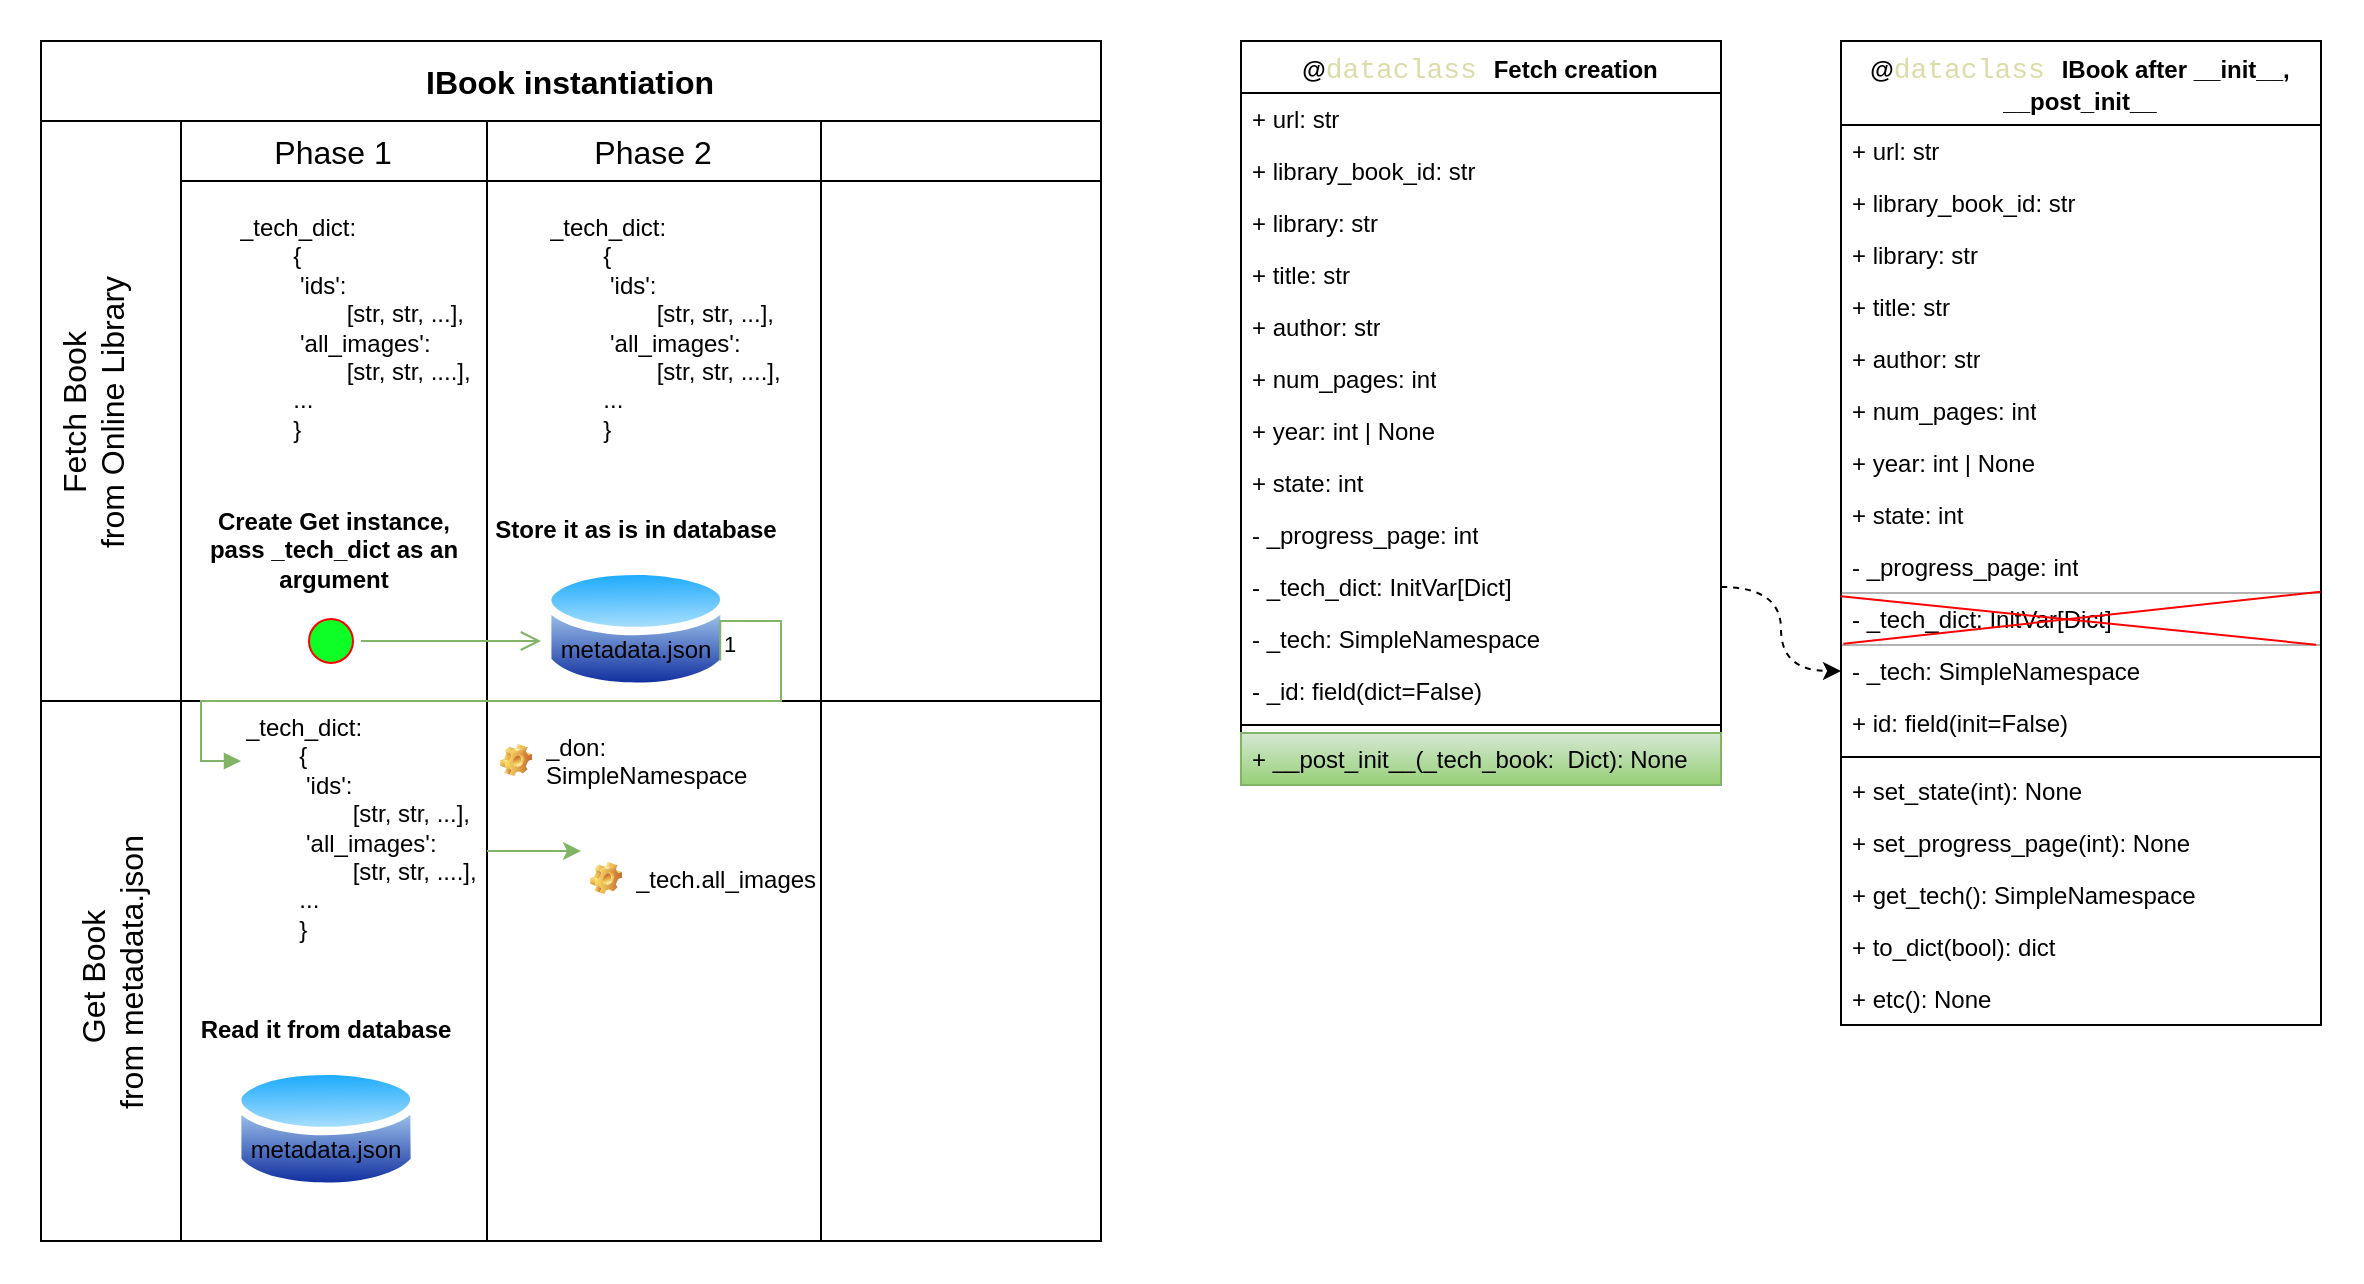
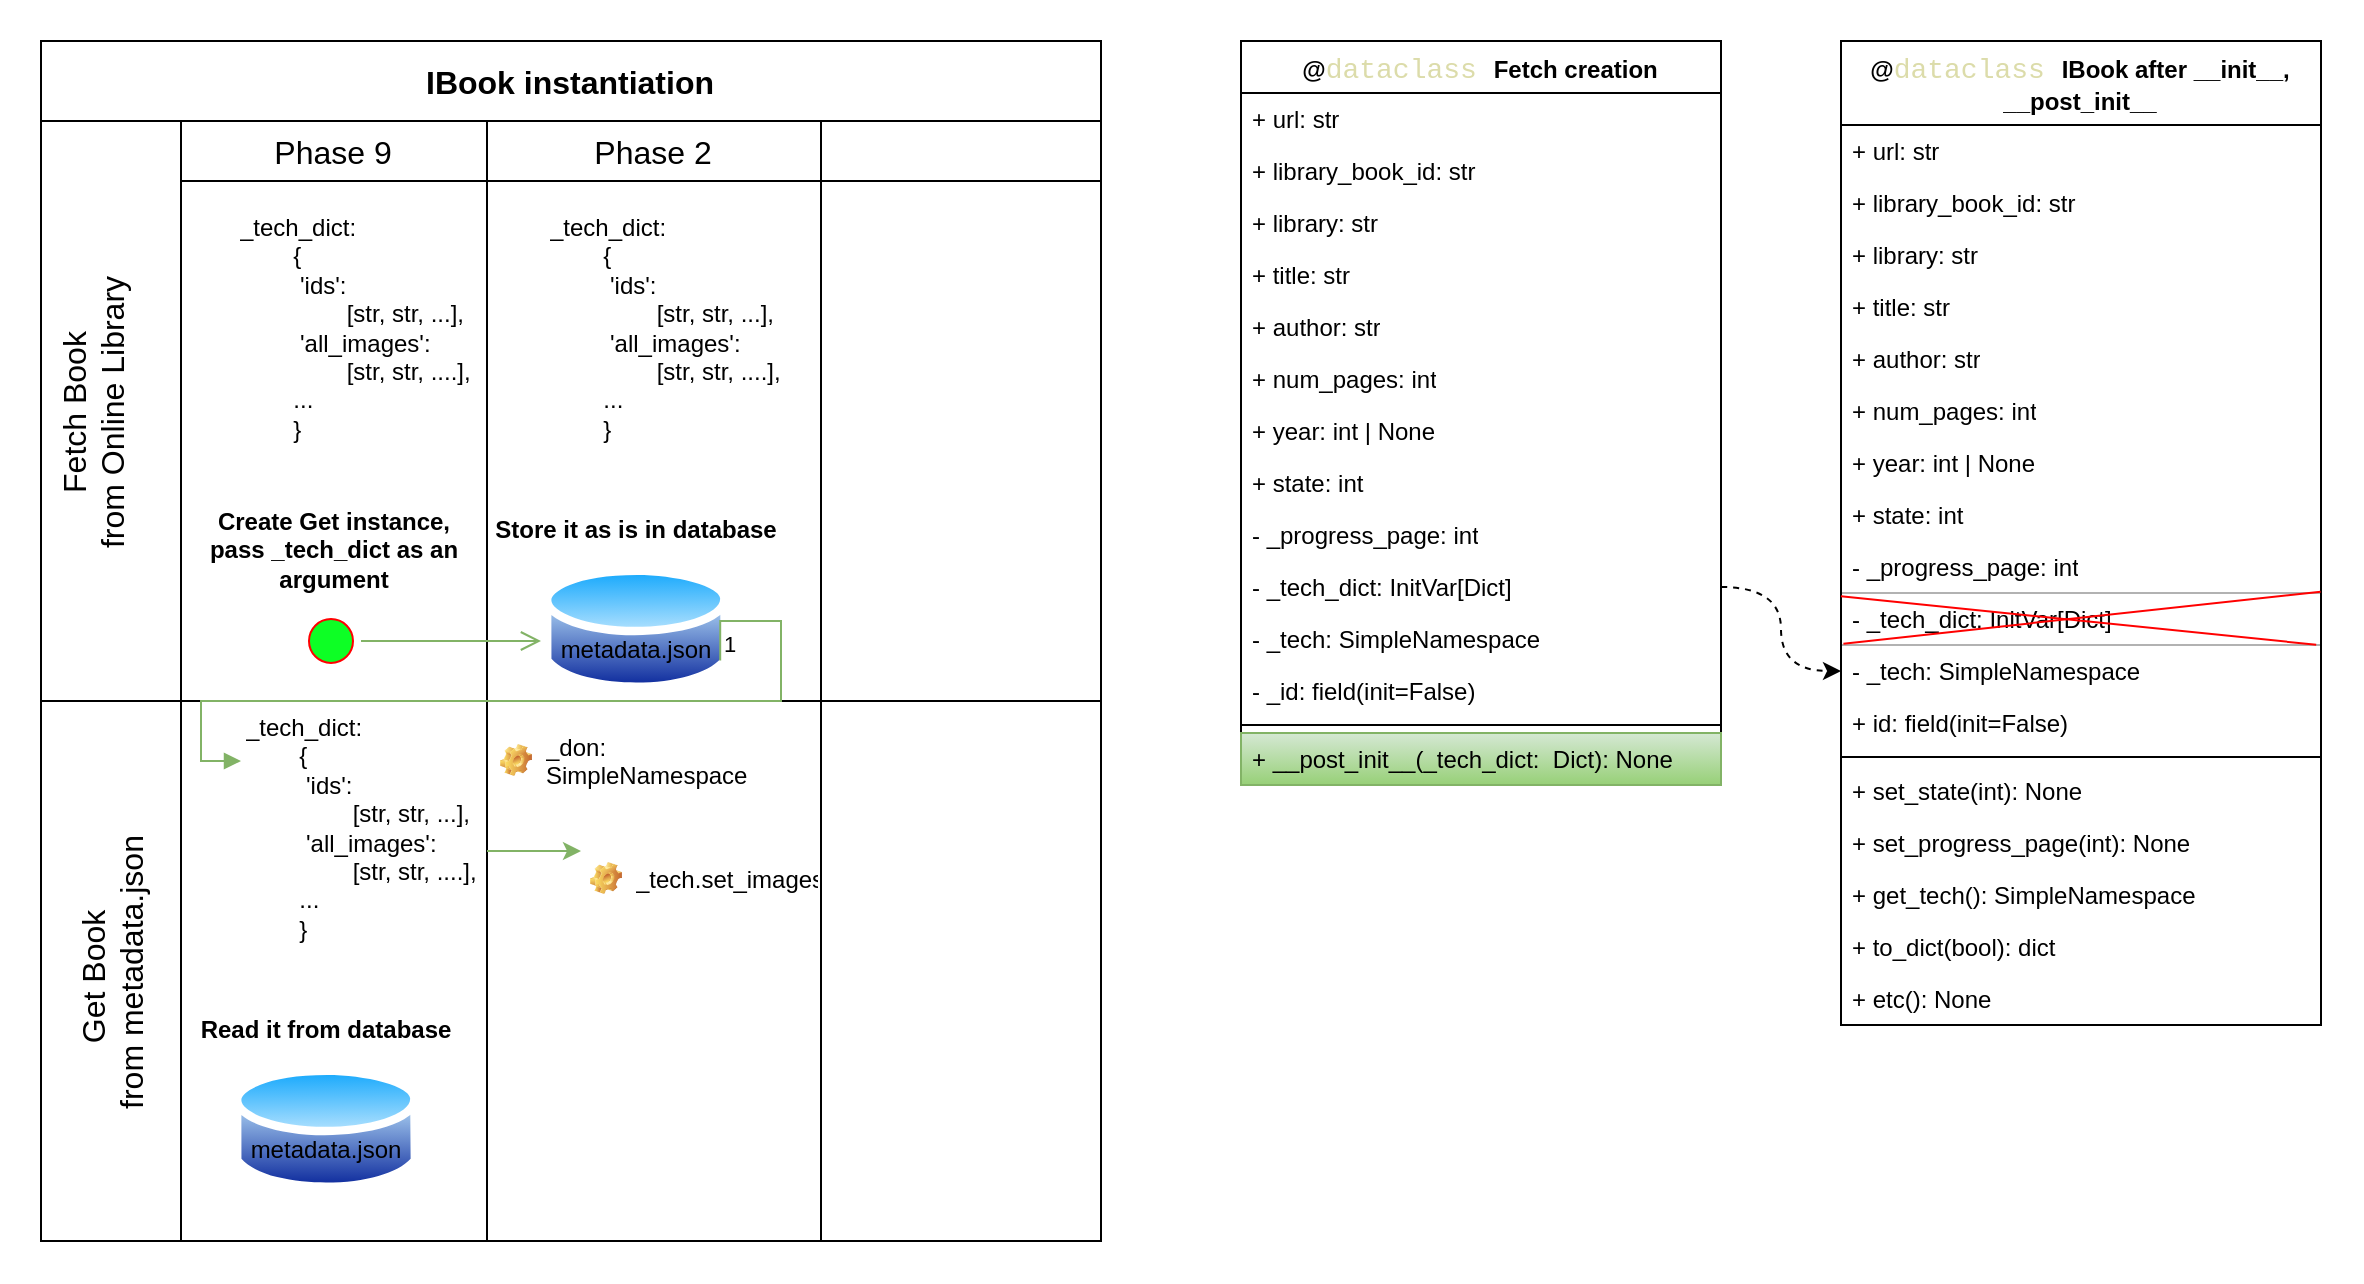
node "Phase 1": label "Phase 1" -> "Phase 9"
node "- _id: field(dict=False)": label "- _id: field(dict=False)" -> "- _id: field(init=False)"
node "+ __post_init__(_tech_book: Dict): None": label "+ __post_init__(_tech_book: Dict): None" -> "+ __post_init__(_tech_dict: Dict): None"
node "_tech.all_images": label "_tech.all_images" -> "_tech.set_images"
